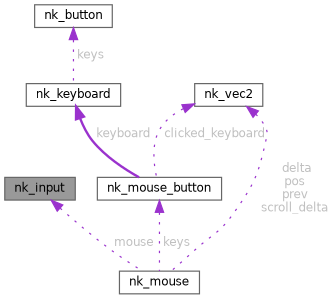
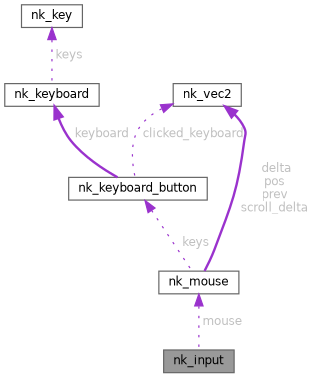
node "nk_button": label "nk_button" -> "nk_key"
node "nk_mouse_button": label "nk_mouse_button" -> "nk_keyboard_button"
edge "nk_mouse" -> "nk_vec2": style dotted -> bold
edge "nk_mouse" -> "nk_input": reversed
